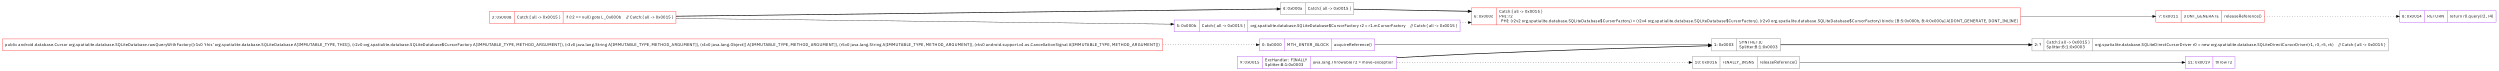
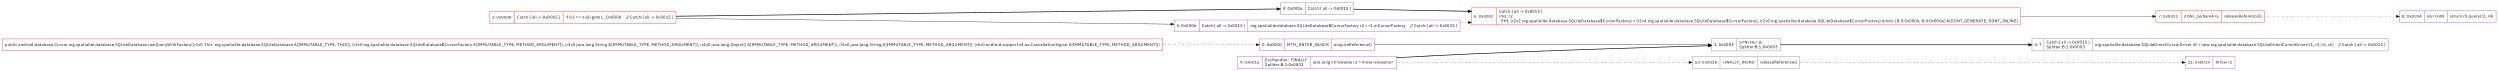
edge "10: 0x0016" -> "11: 0x0019": style solid -> dotted
